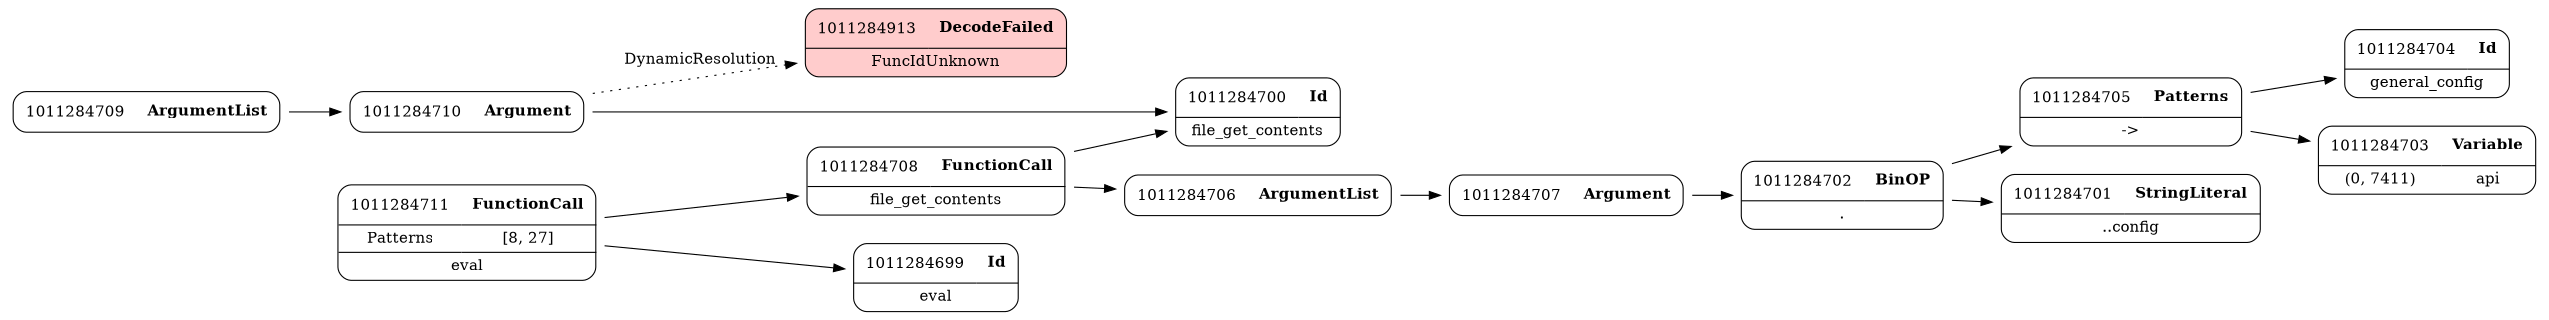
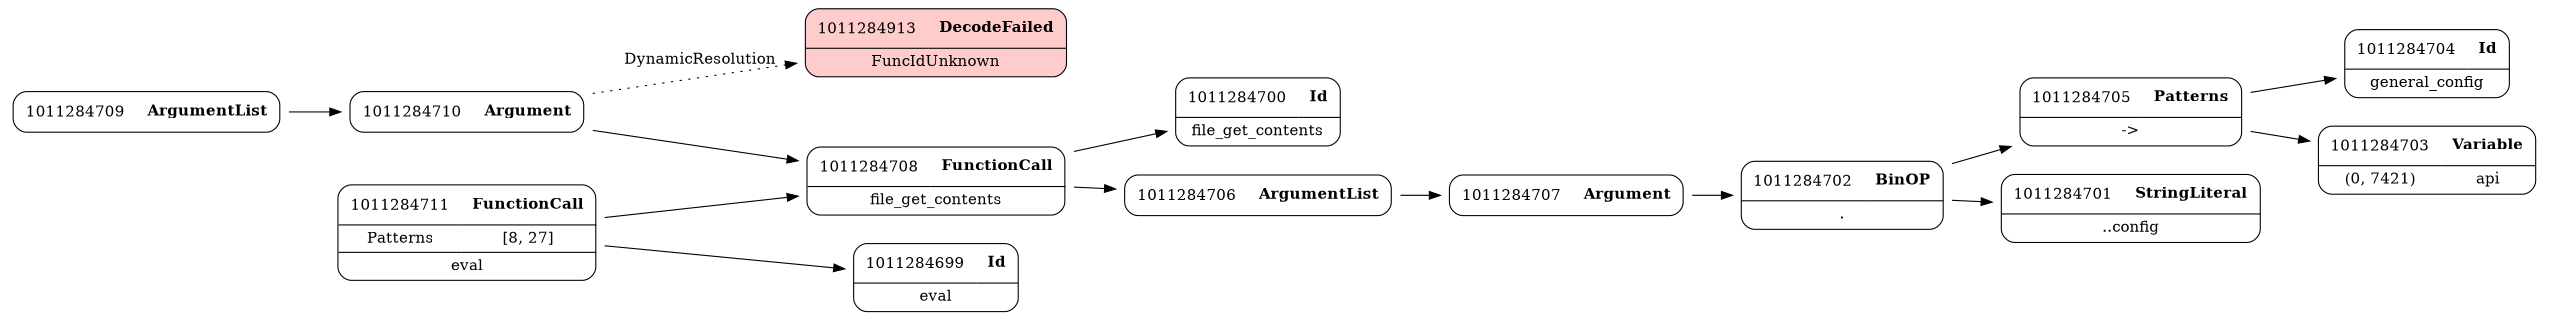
edge "1011284710" -> "1011284700": now "1011284710" -> "1011284708"
node "1011284703": text "(0, 7411)" -> "(0, 7421)"
